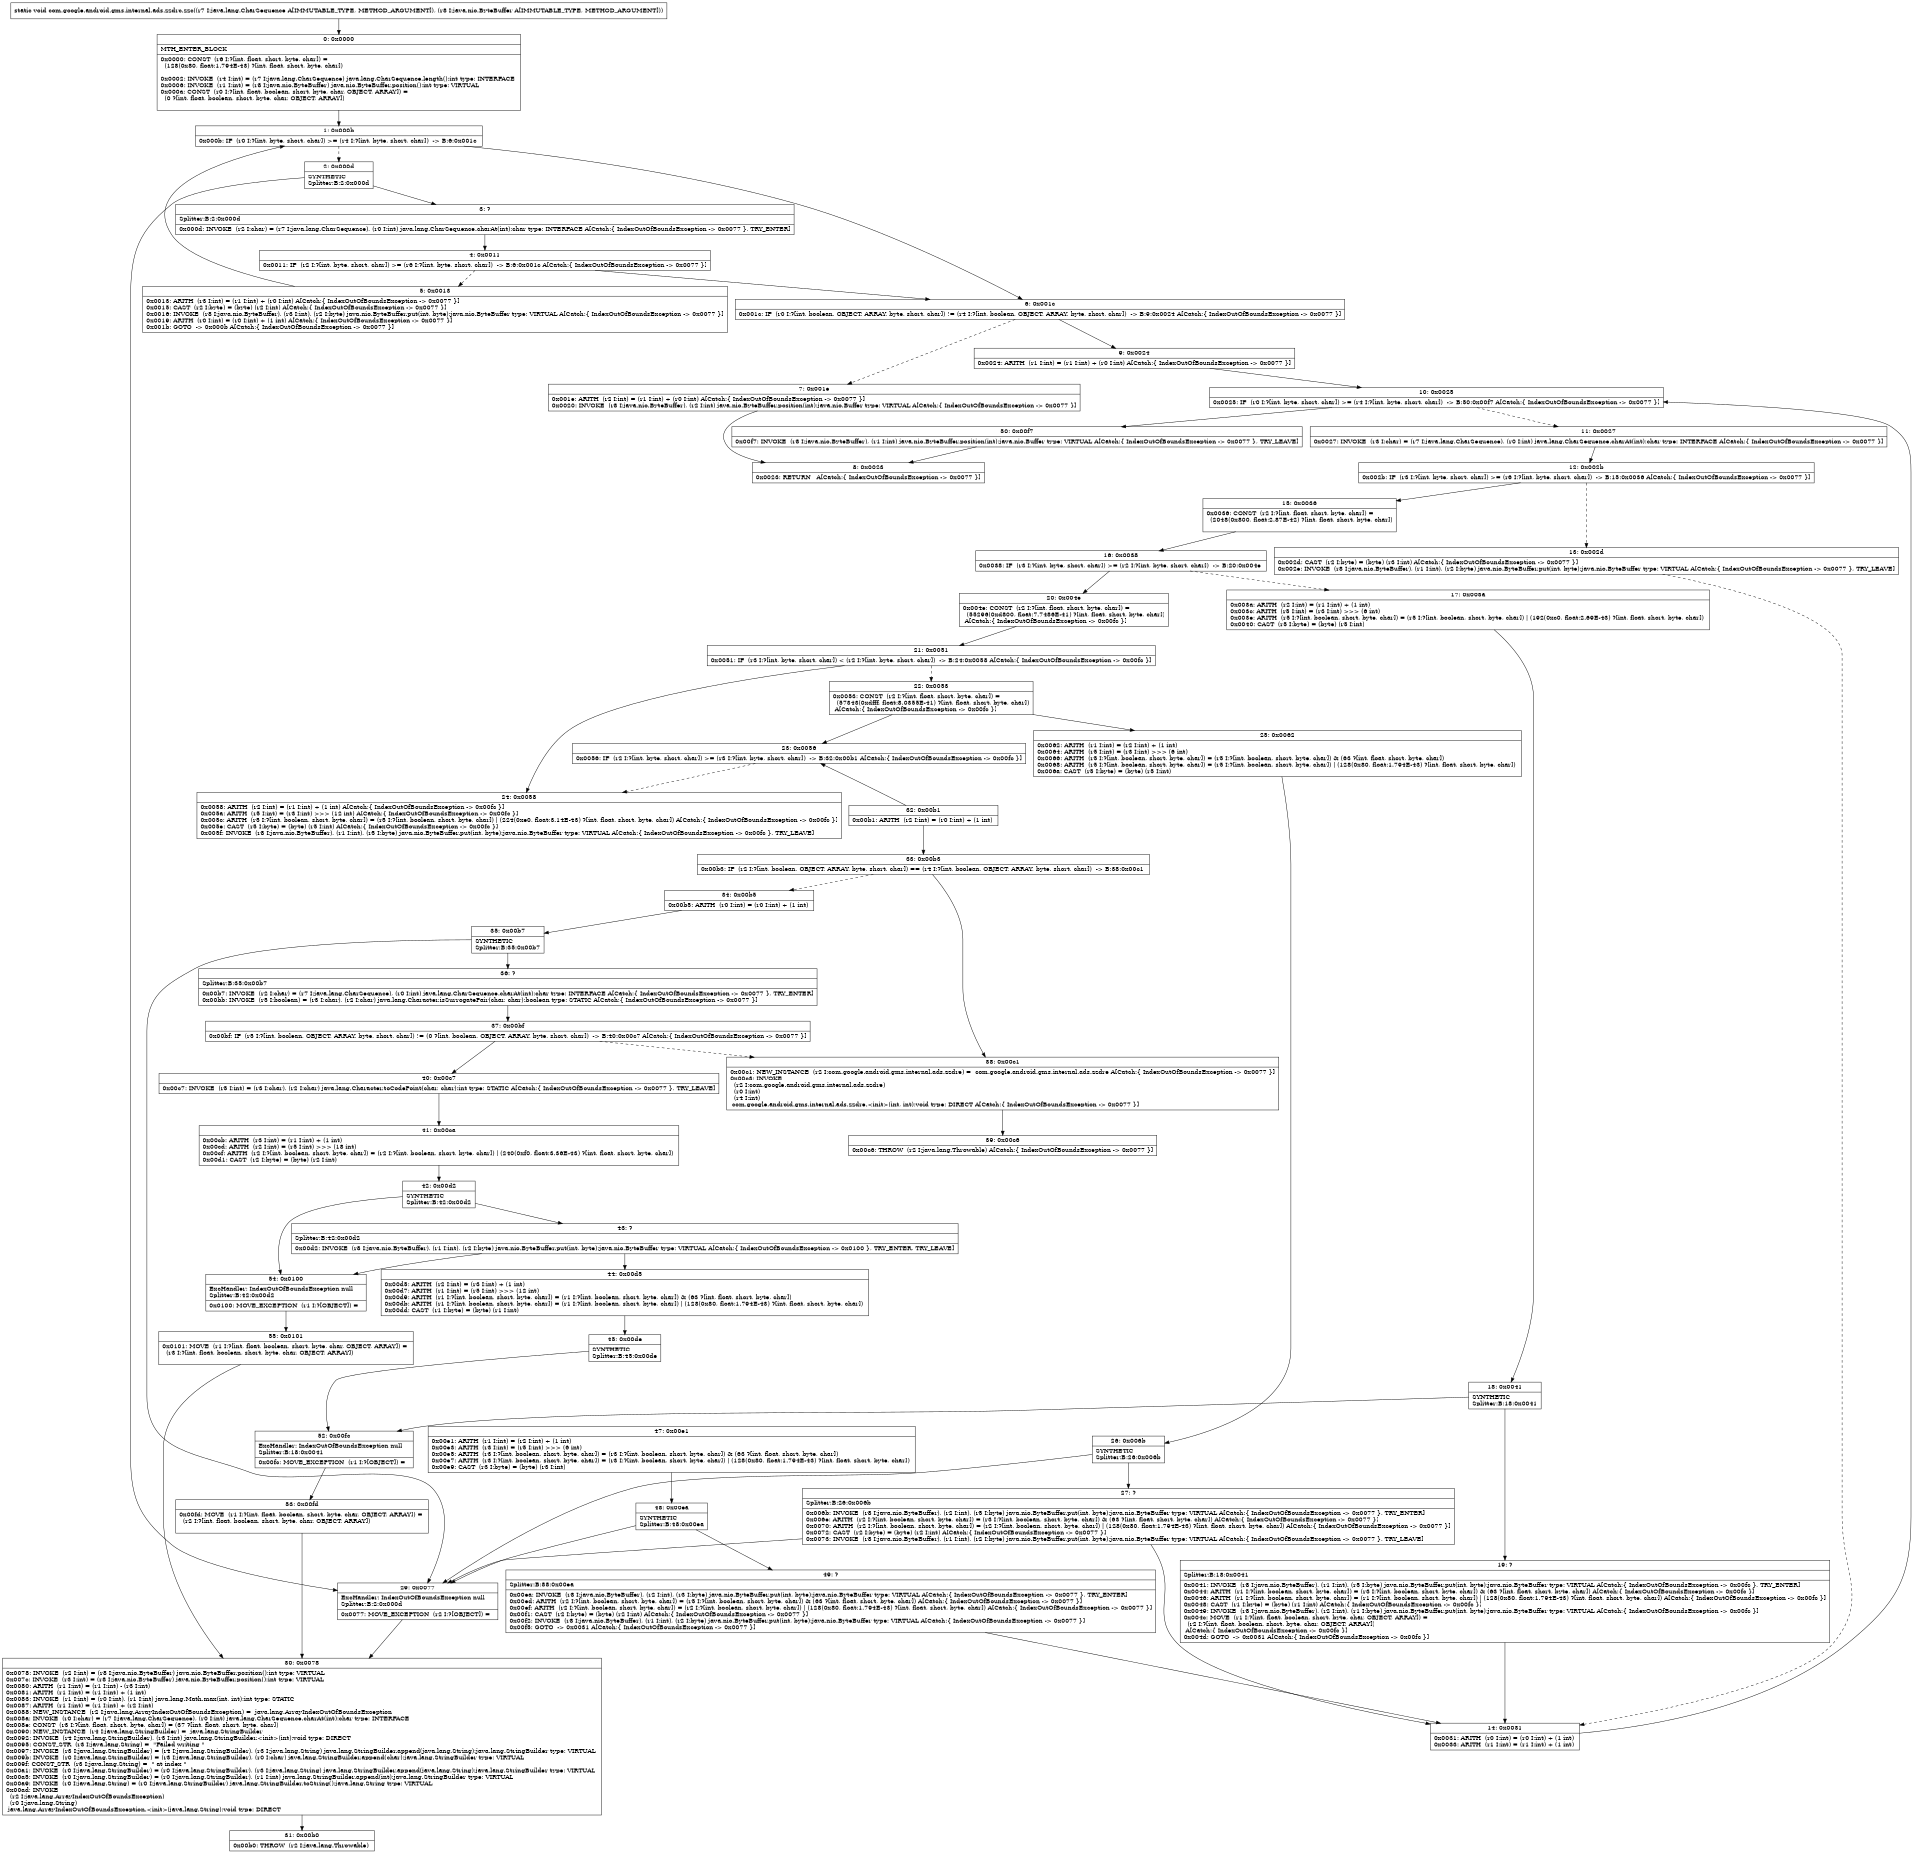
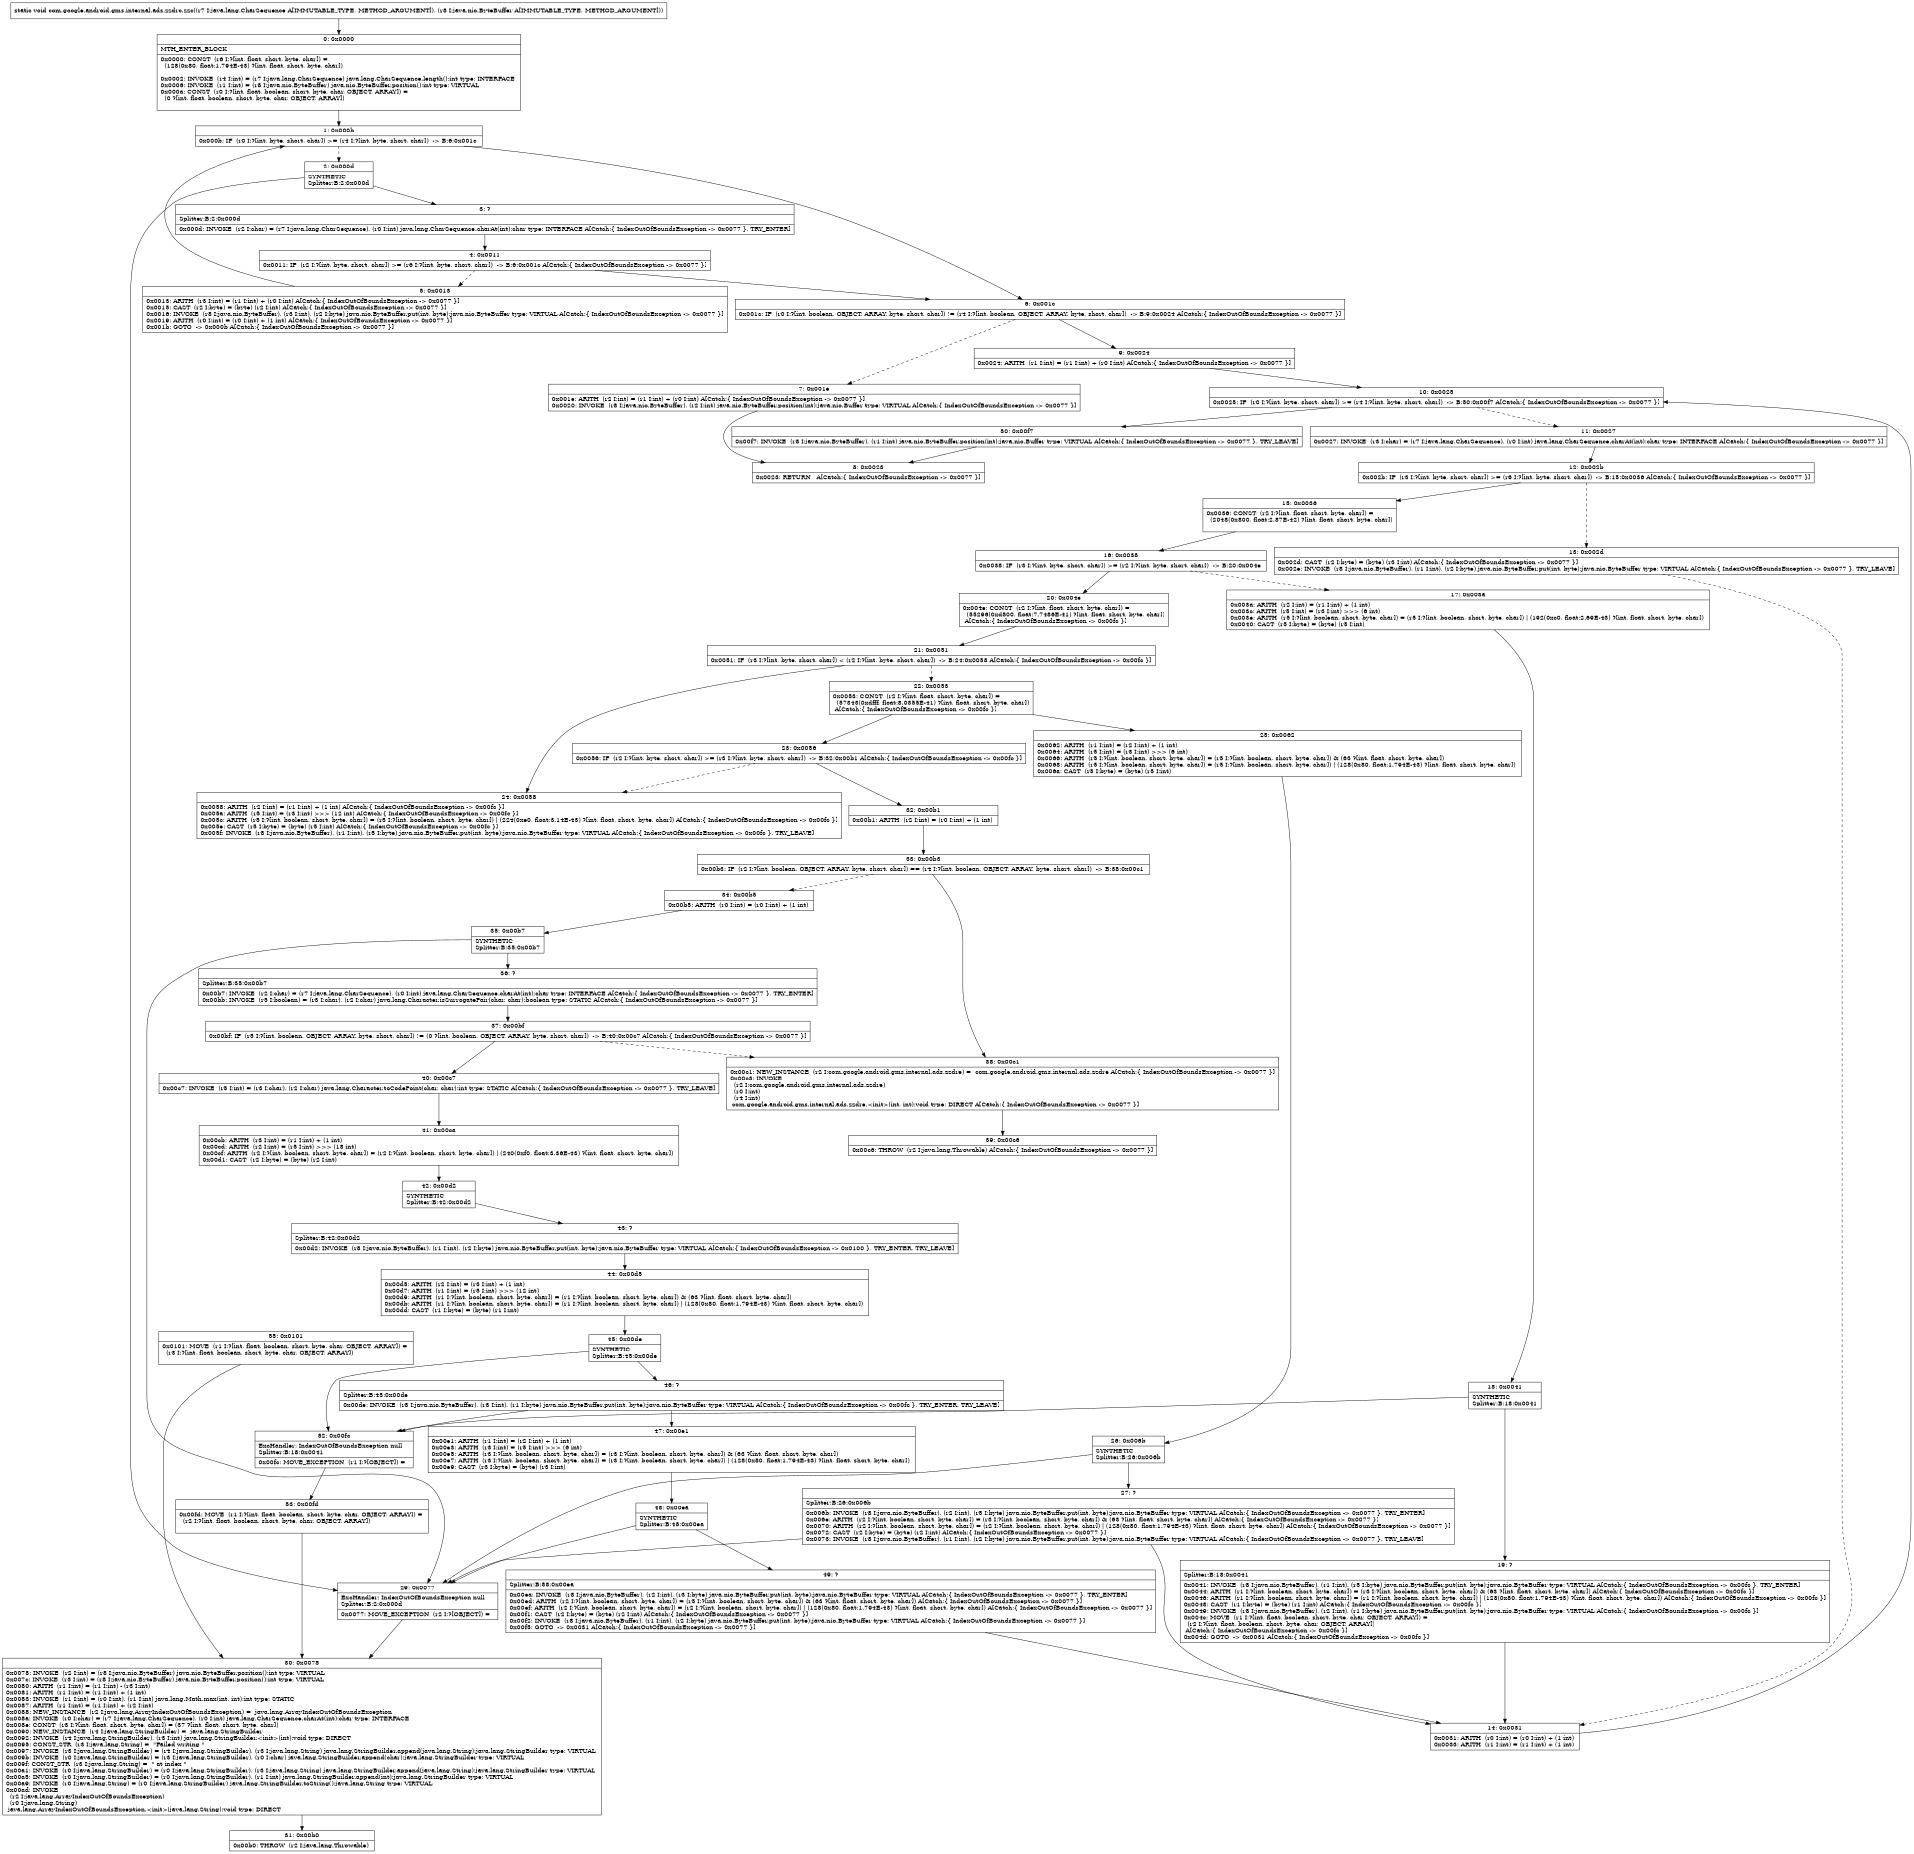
edge "32: 0x00b1" -> "23: 0x0056": reversed
node "54: 0x0100": removed
node "46: ?": added
